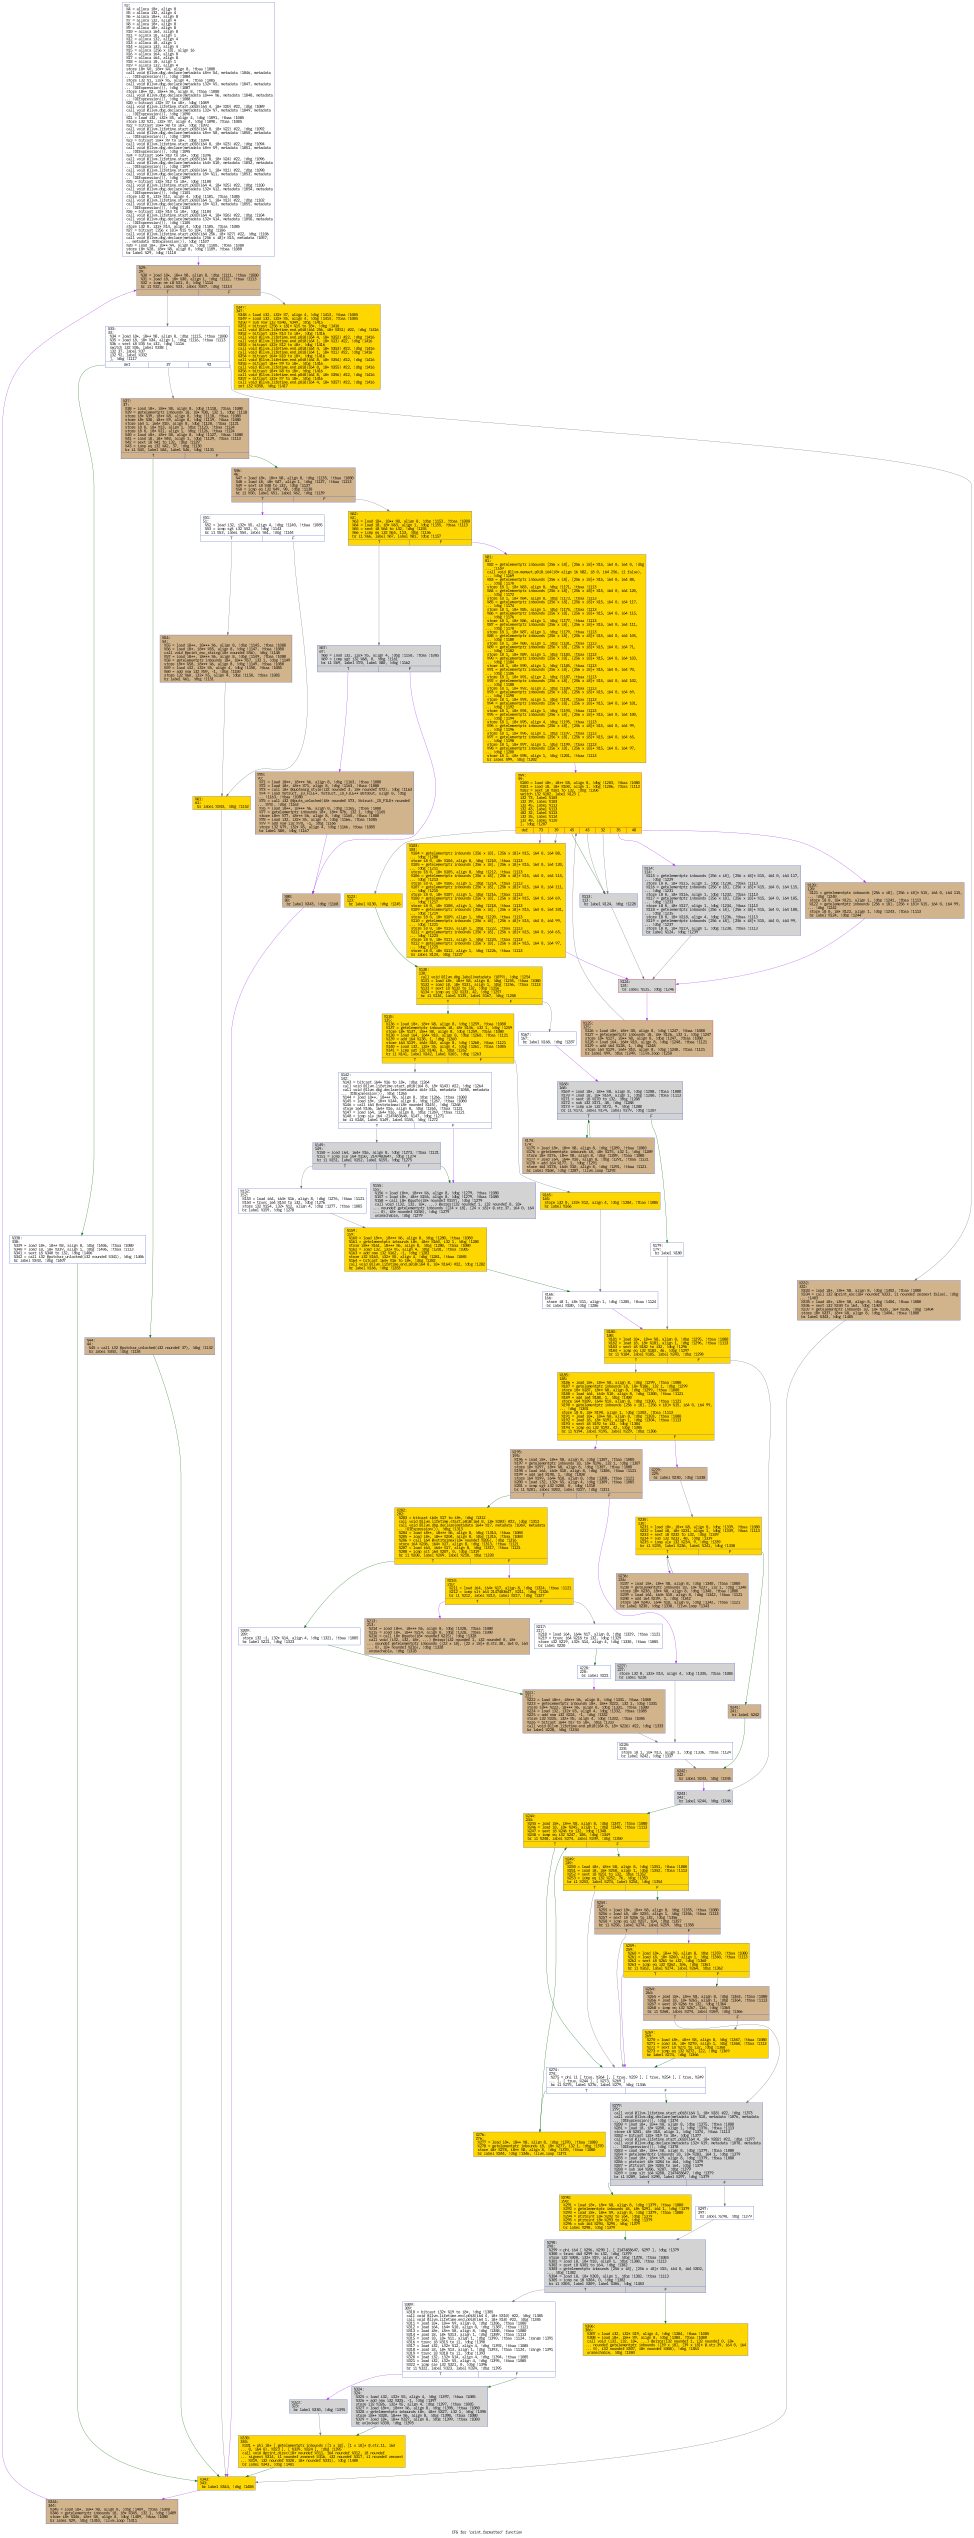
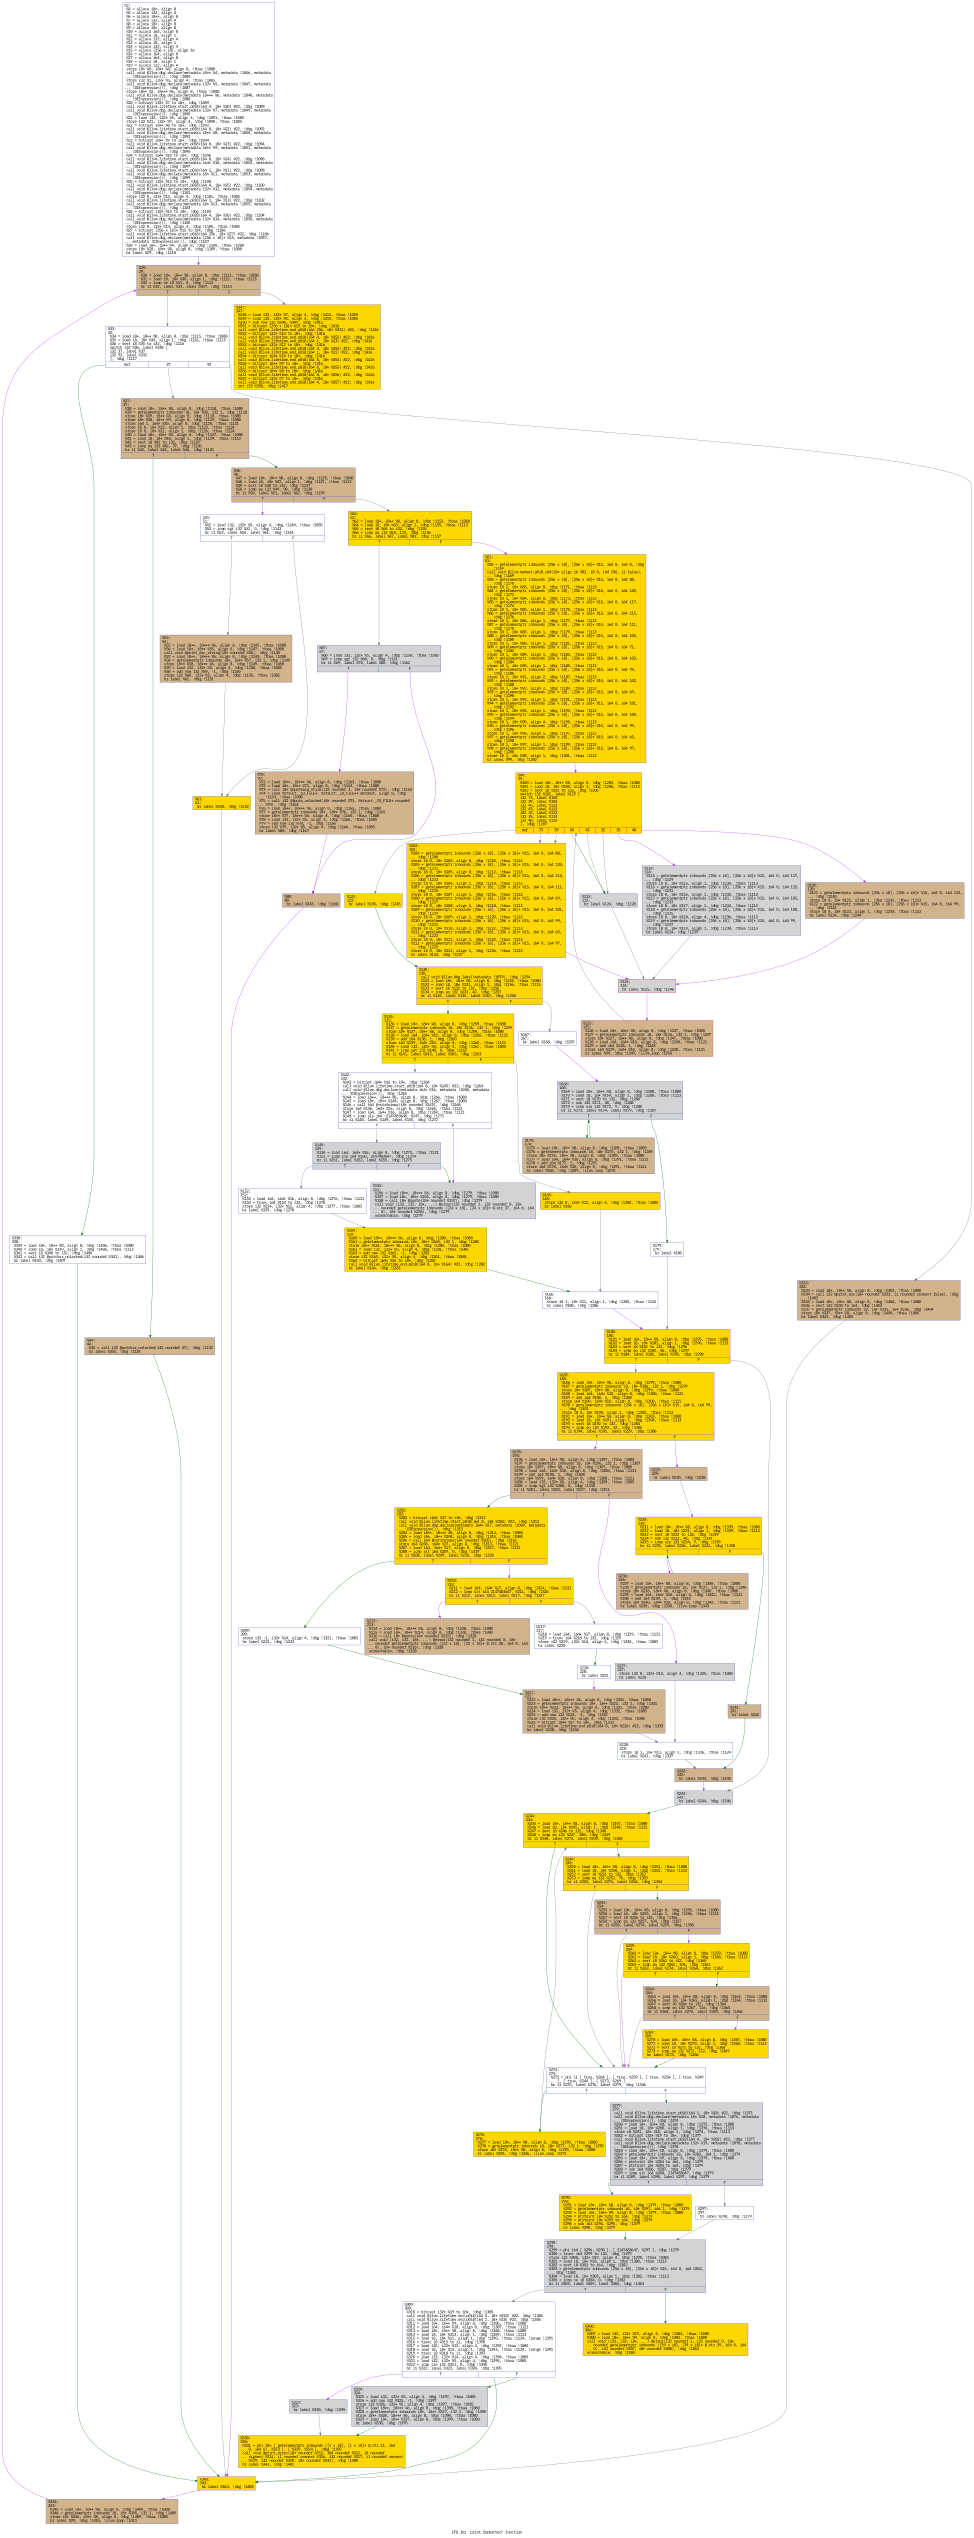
edge "%276:" -> "%244:": color darkgreen -> gray40
edge "%264:" -> "%279:": now "%264:" -> "%274:"
node "%324:": text "br unlocked %330, !dbg !1395" -> "br label %330, !dbg !1395"
edge "%330:" -> "%343:": now "%309:" -> "%343:"
